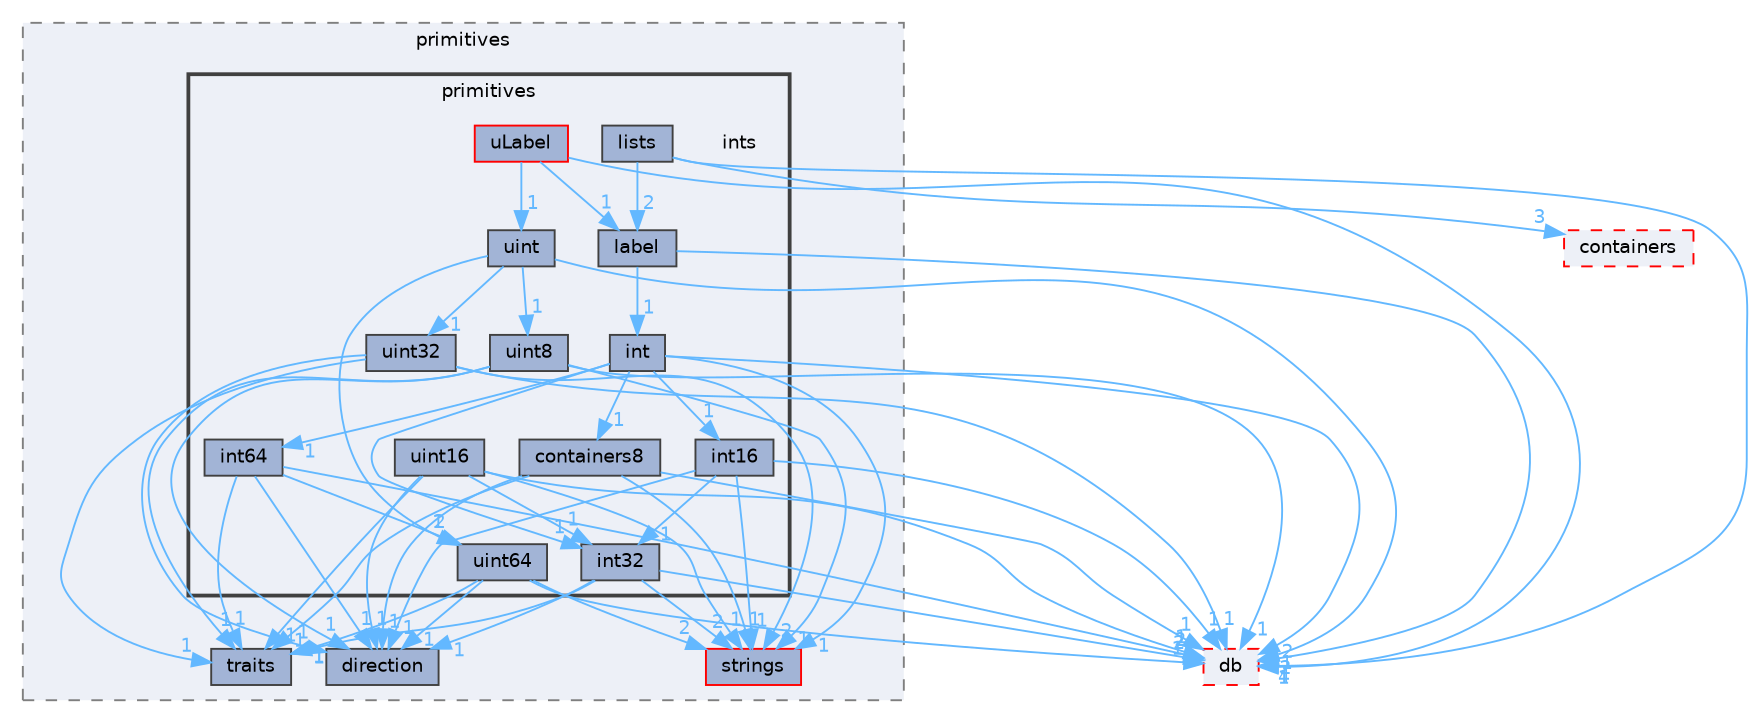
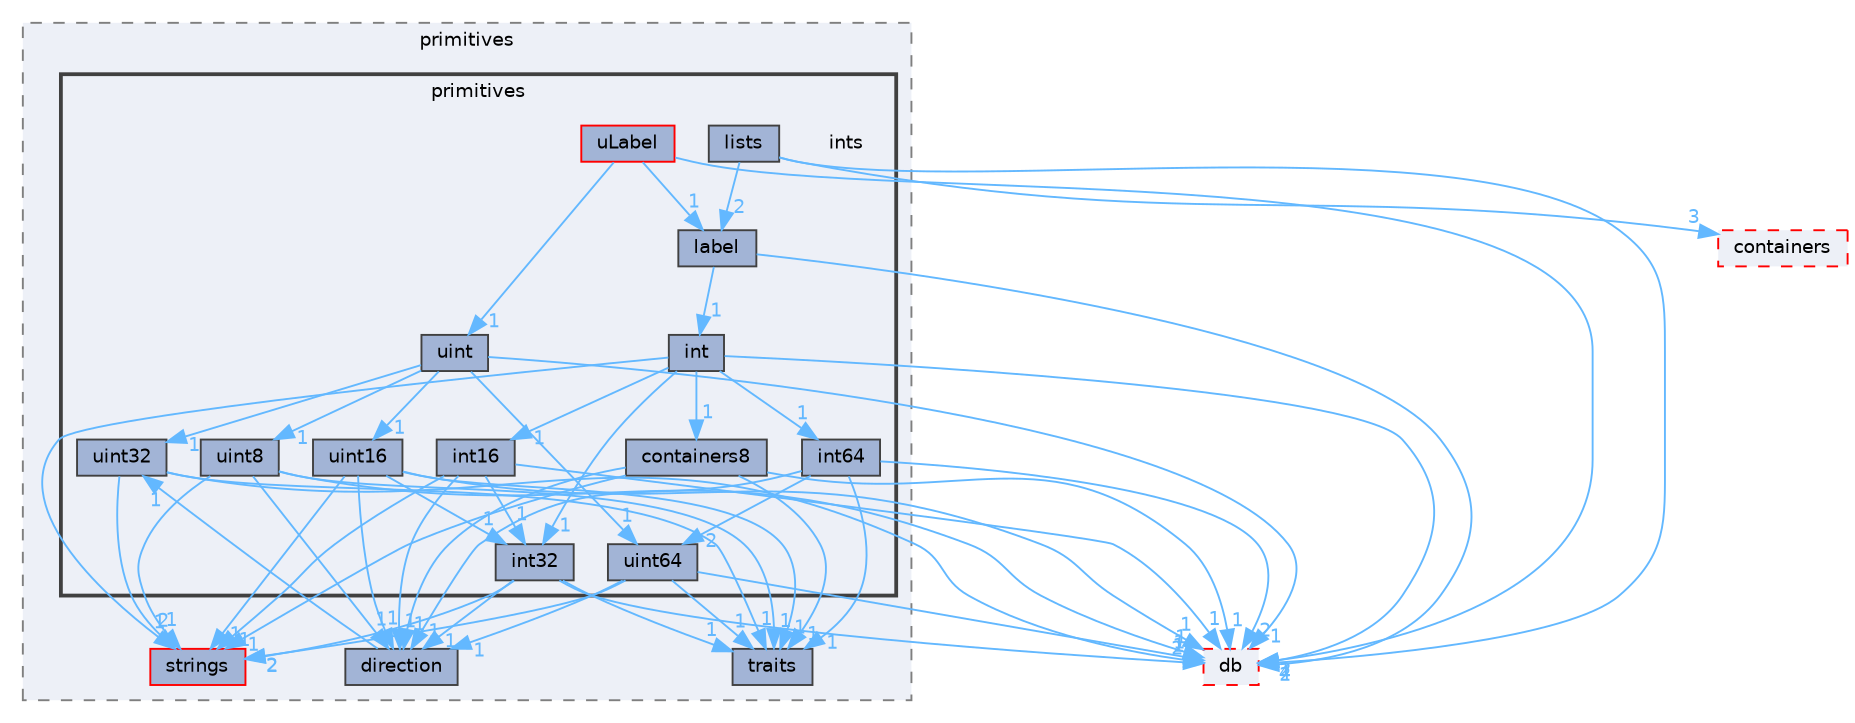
edge "uint" -> "uint16": added
edge "uint32" -> "direction": reversed
